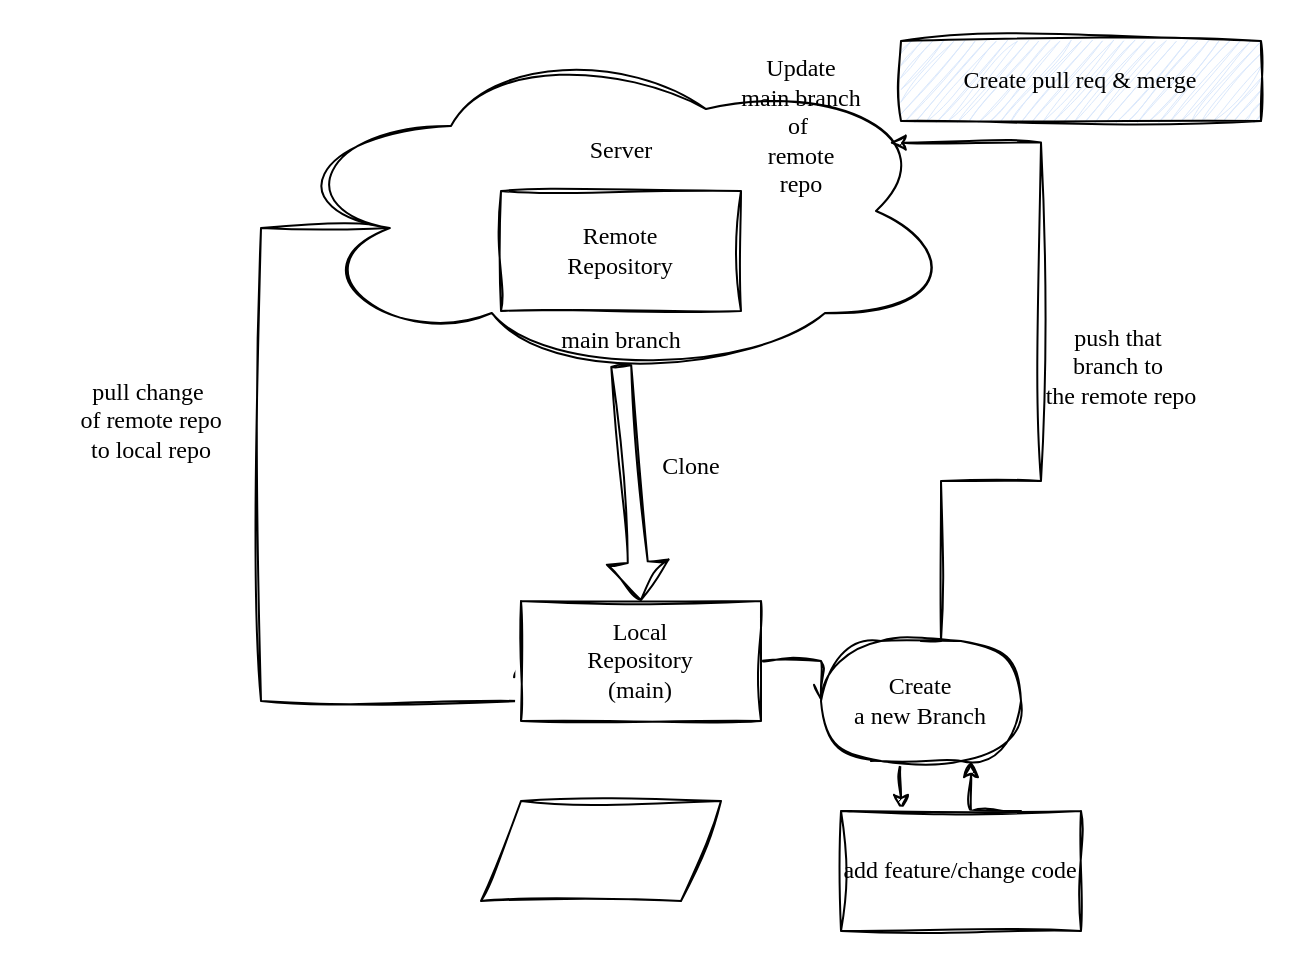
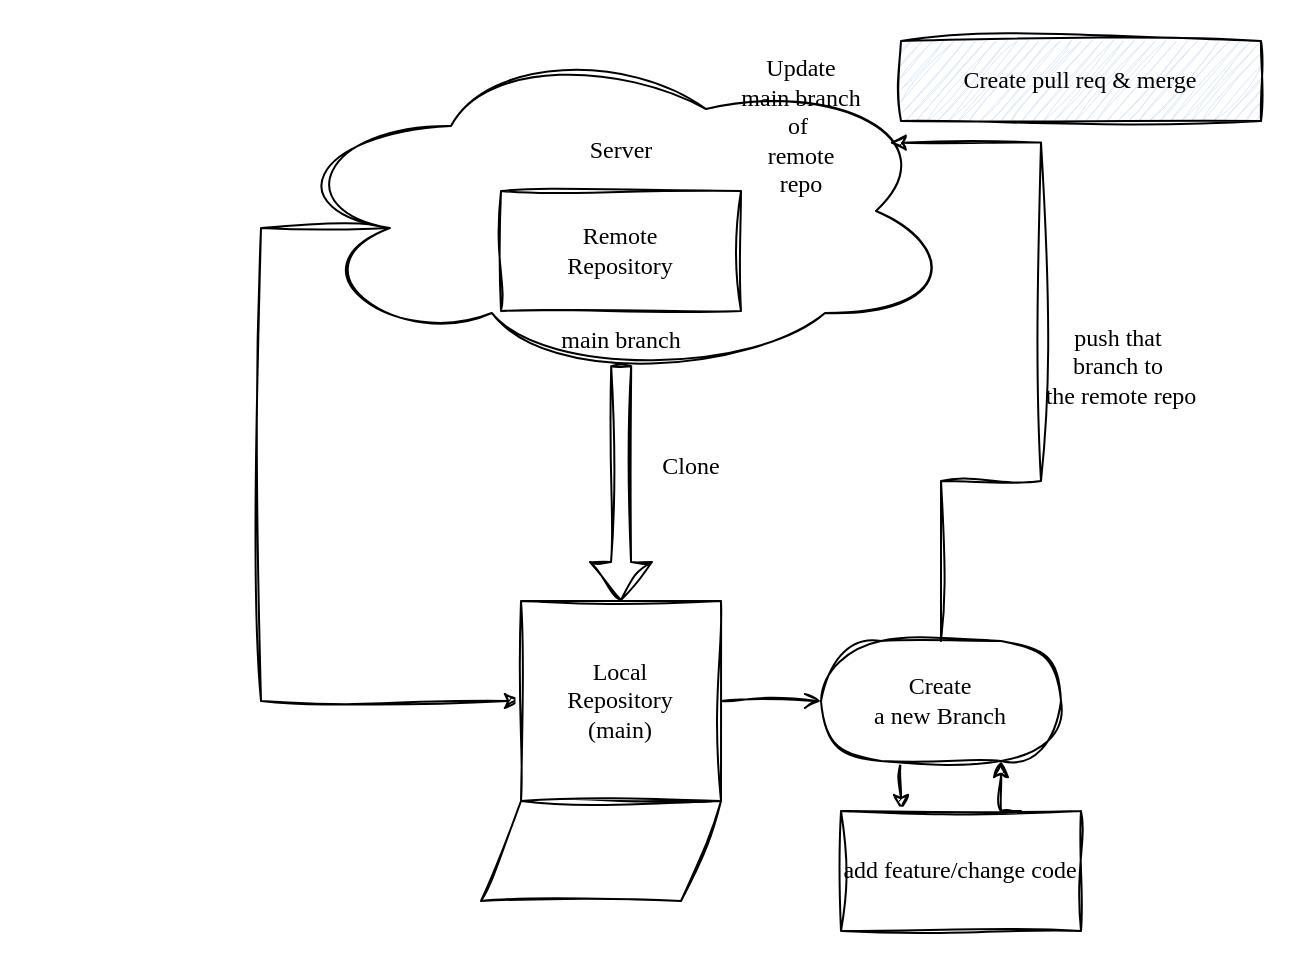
node "pull change of remote repo to local repo": removed
node "Local Repository (main)": size 240x120 -> 200x200
node "Create a new Branch": size 200x120 -> 240x120
